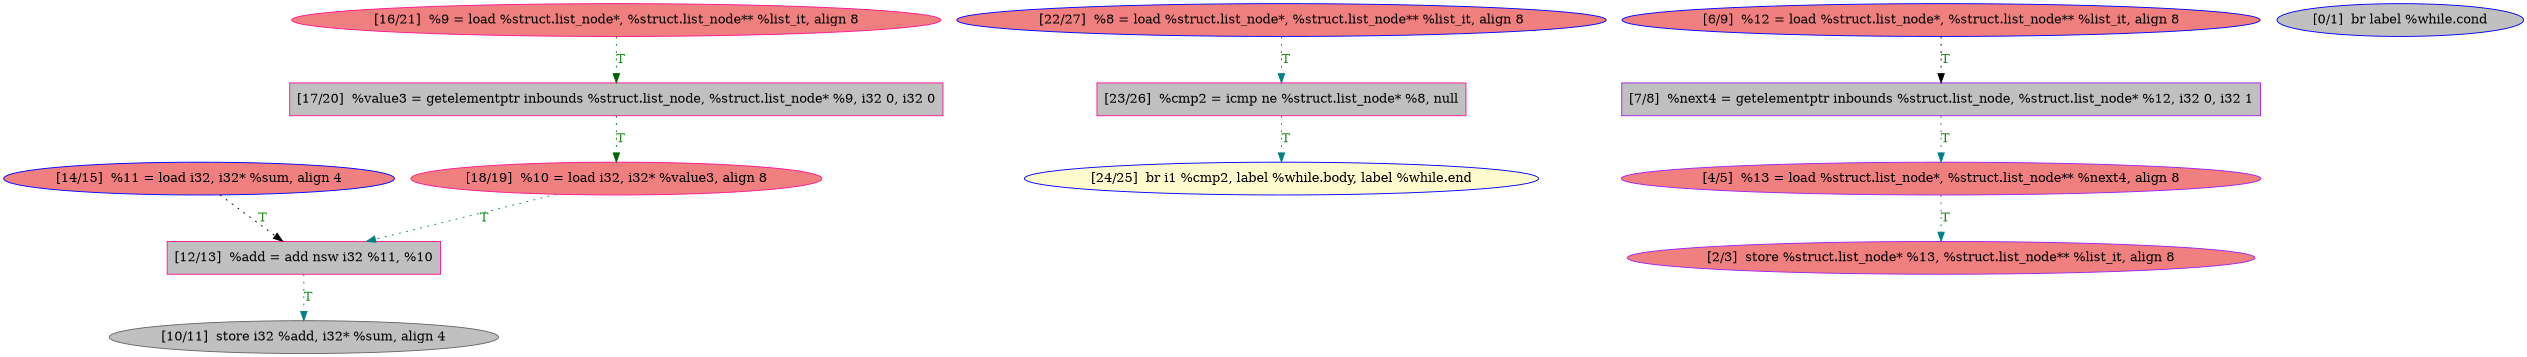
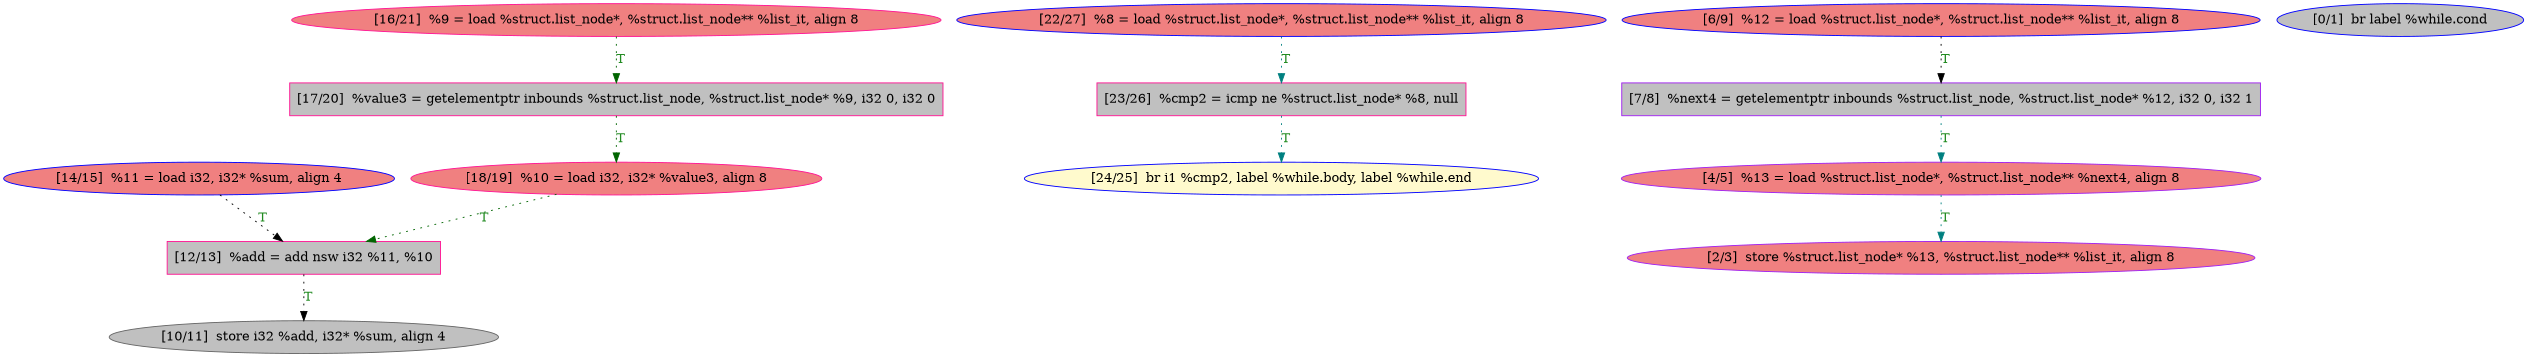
edge "[18/19]  %10 = load i32, i32* %value3, align 8" -> "[12/13]  %add = add nsw i32 %11, %10": color teal -> darkgreen
edge "[12/13]  %add = add nsw i32 %11, %10" -> "[10/11]  store i32 %add, i32* %sum, align 4": color teal -> black
